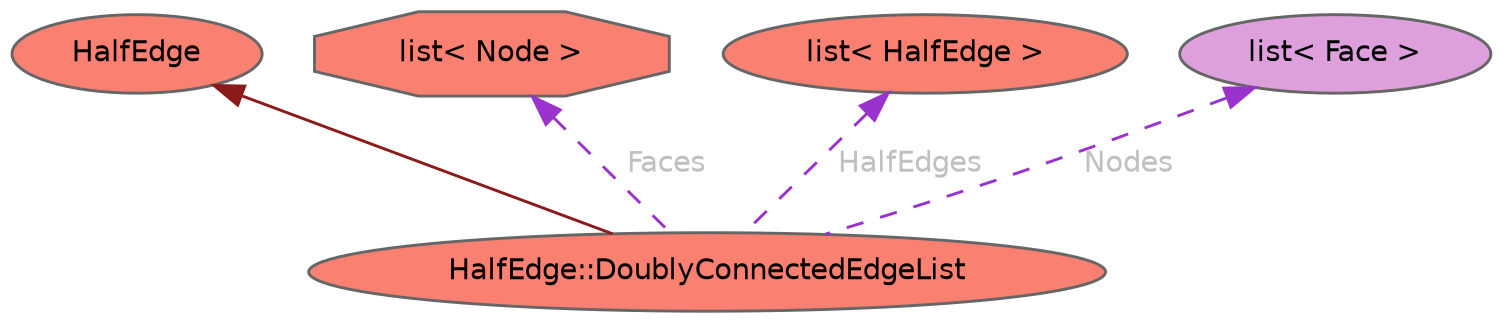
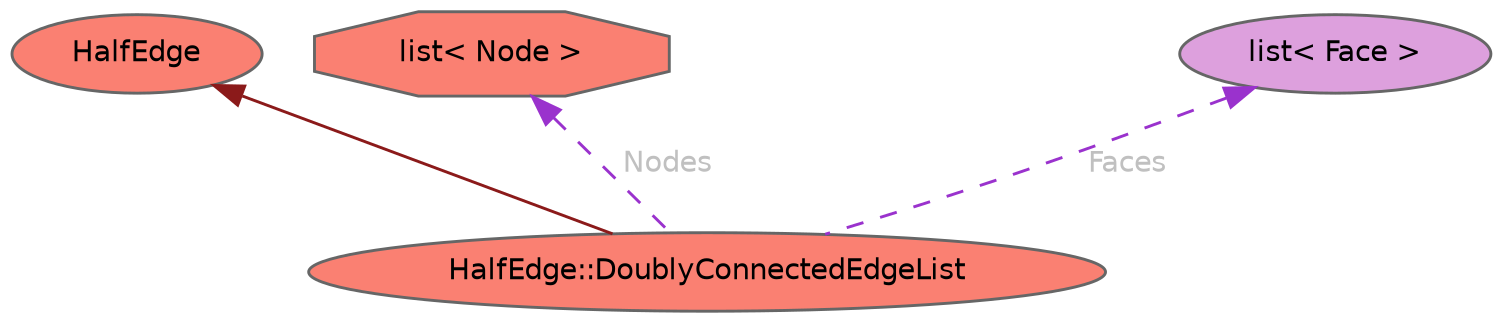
node "list< HalfEdge >": removed
edge "HalfEdge::DoublyConnectedEdgeList" -> "list< Node >": label " Faces" -> " Nodes"
edge "HalfEdge::DoublyConnectedEdgeList" -> "list< Face >": label " Nodes" -> " Faces"
